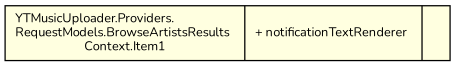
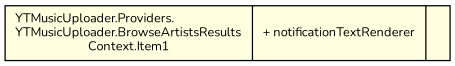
node "YTMusicUploader.Providers.": text "RequestModels.BrowseArtistsResults" -> "YTMusicUploader.BrowseArtistsResults"
